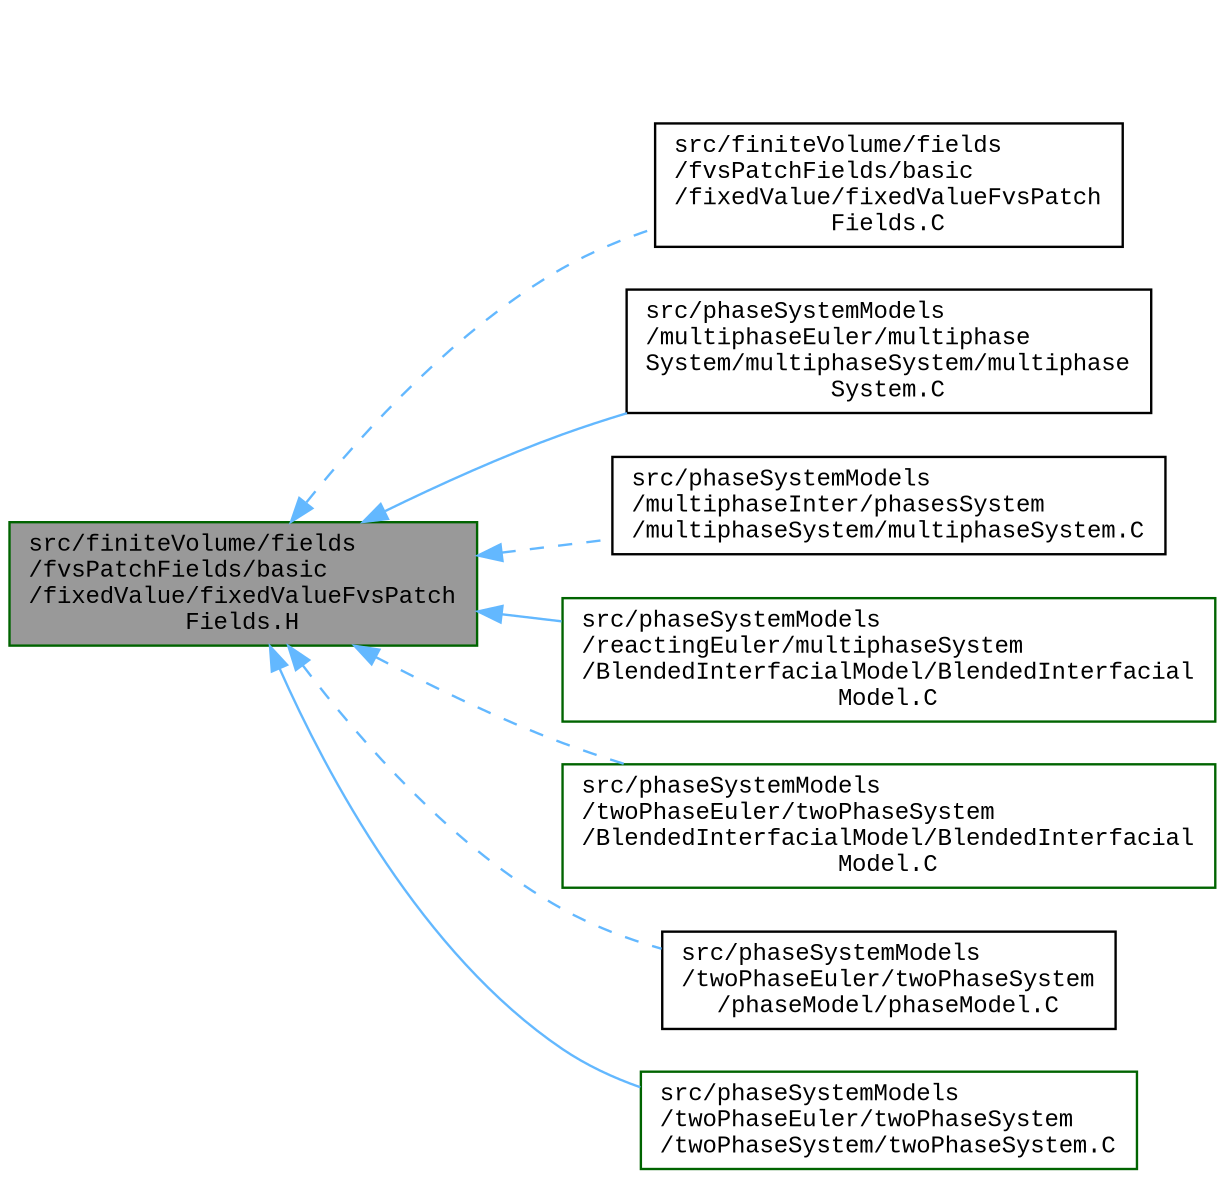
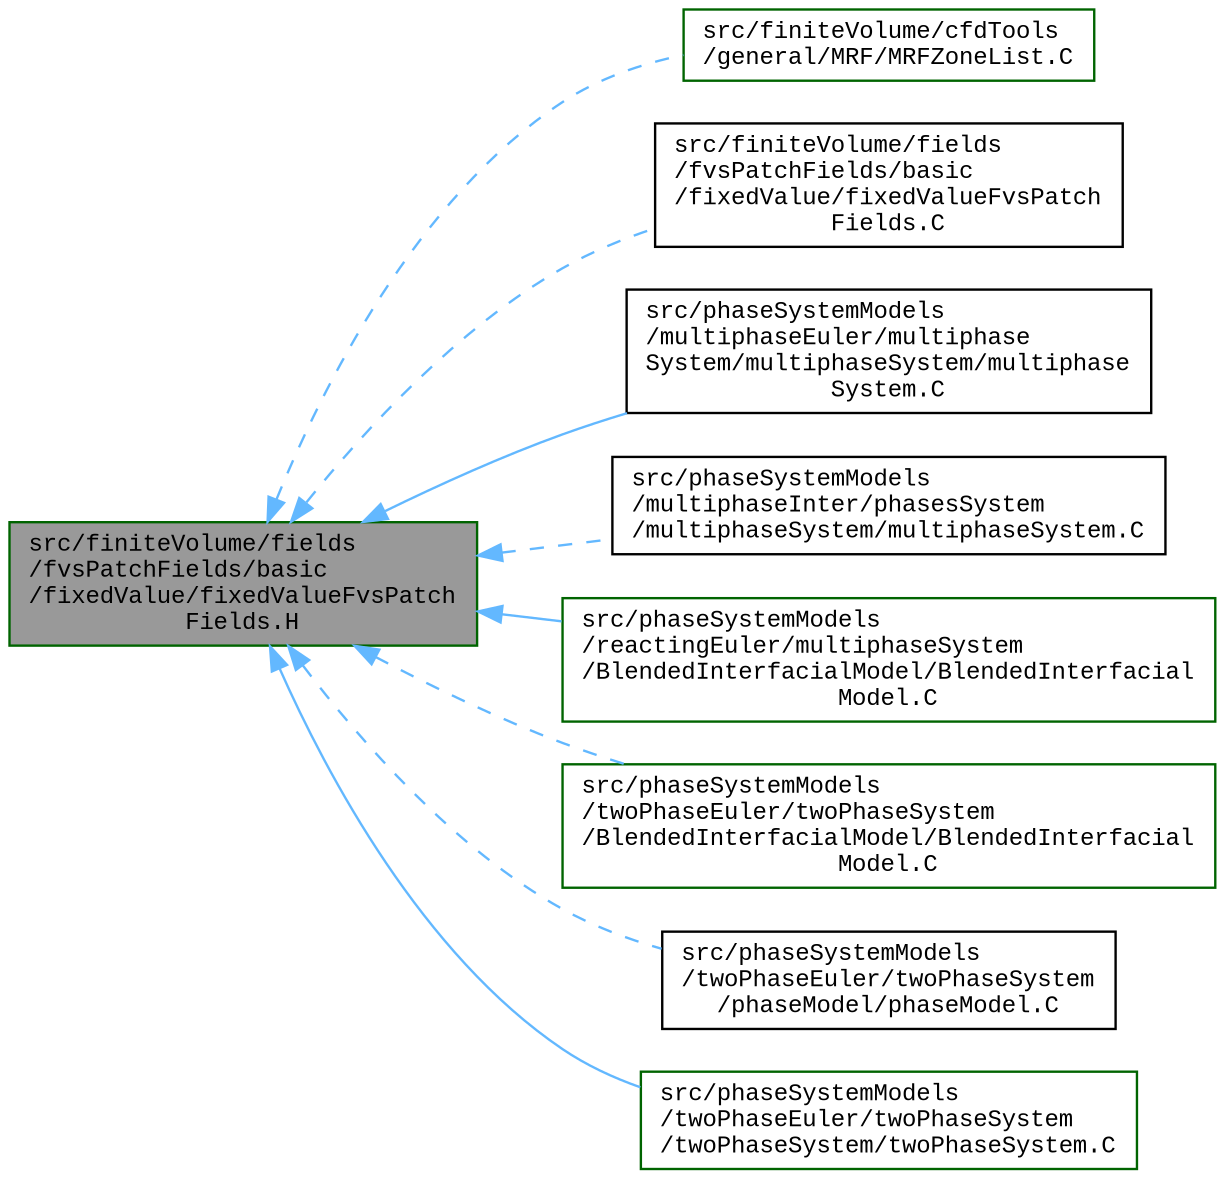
node "src/finiteVolume/cfdTools /general/MRF/MRFZoneList.C": added
